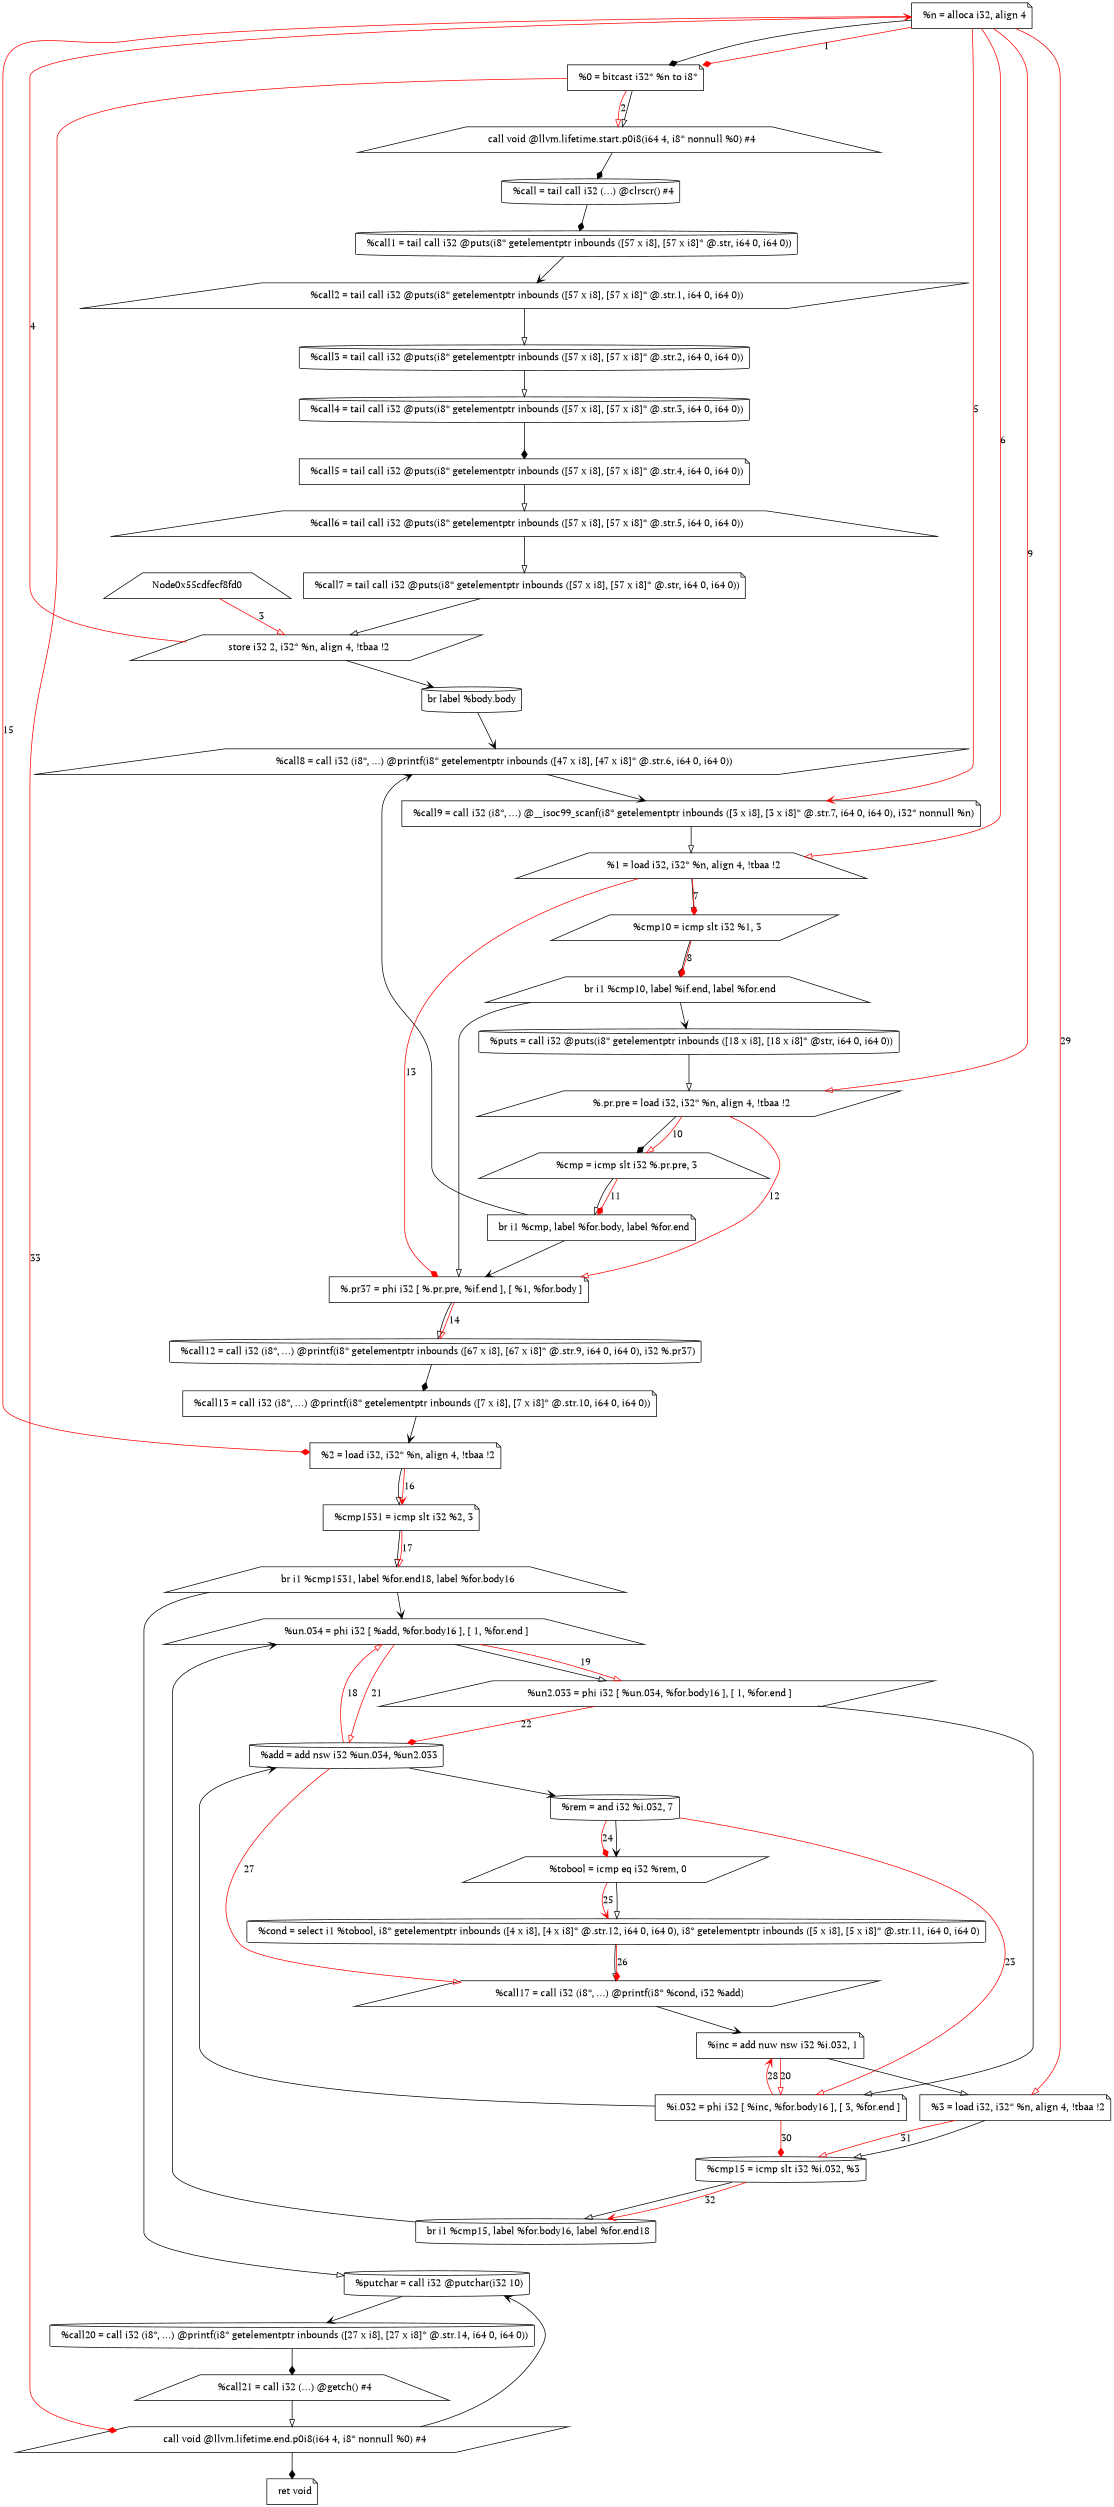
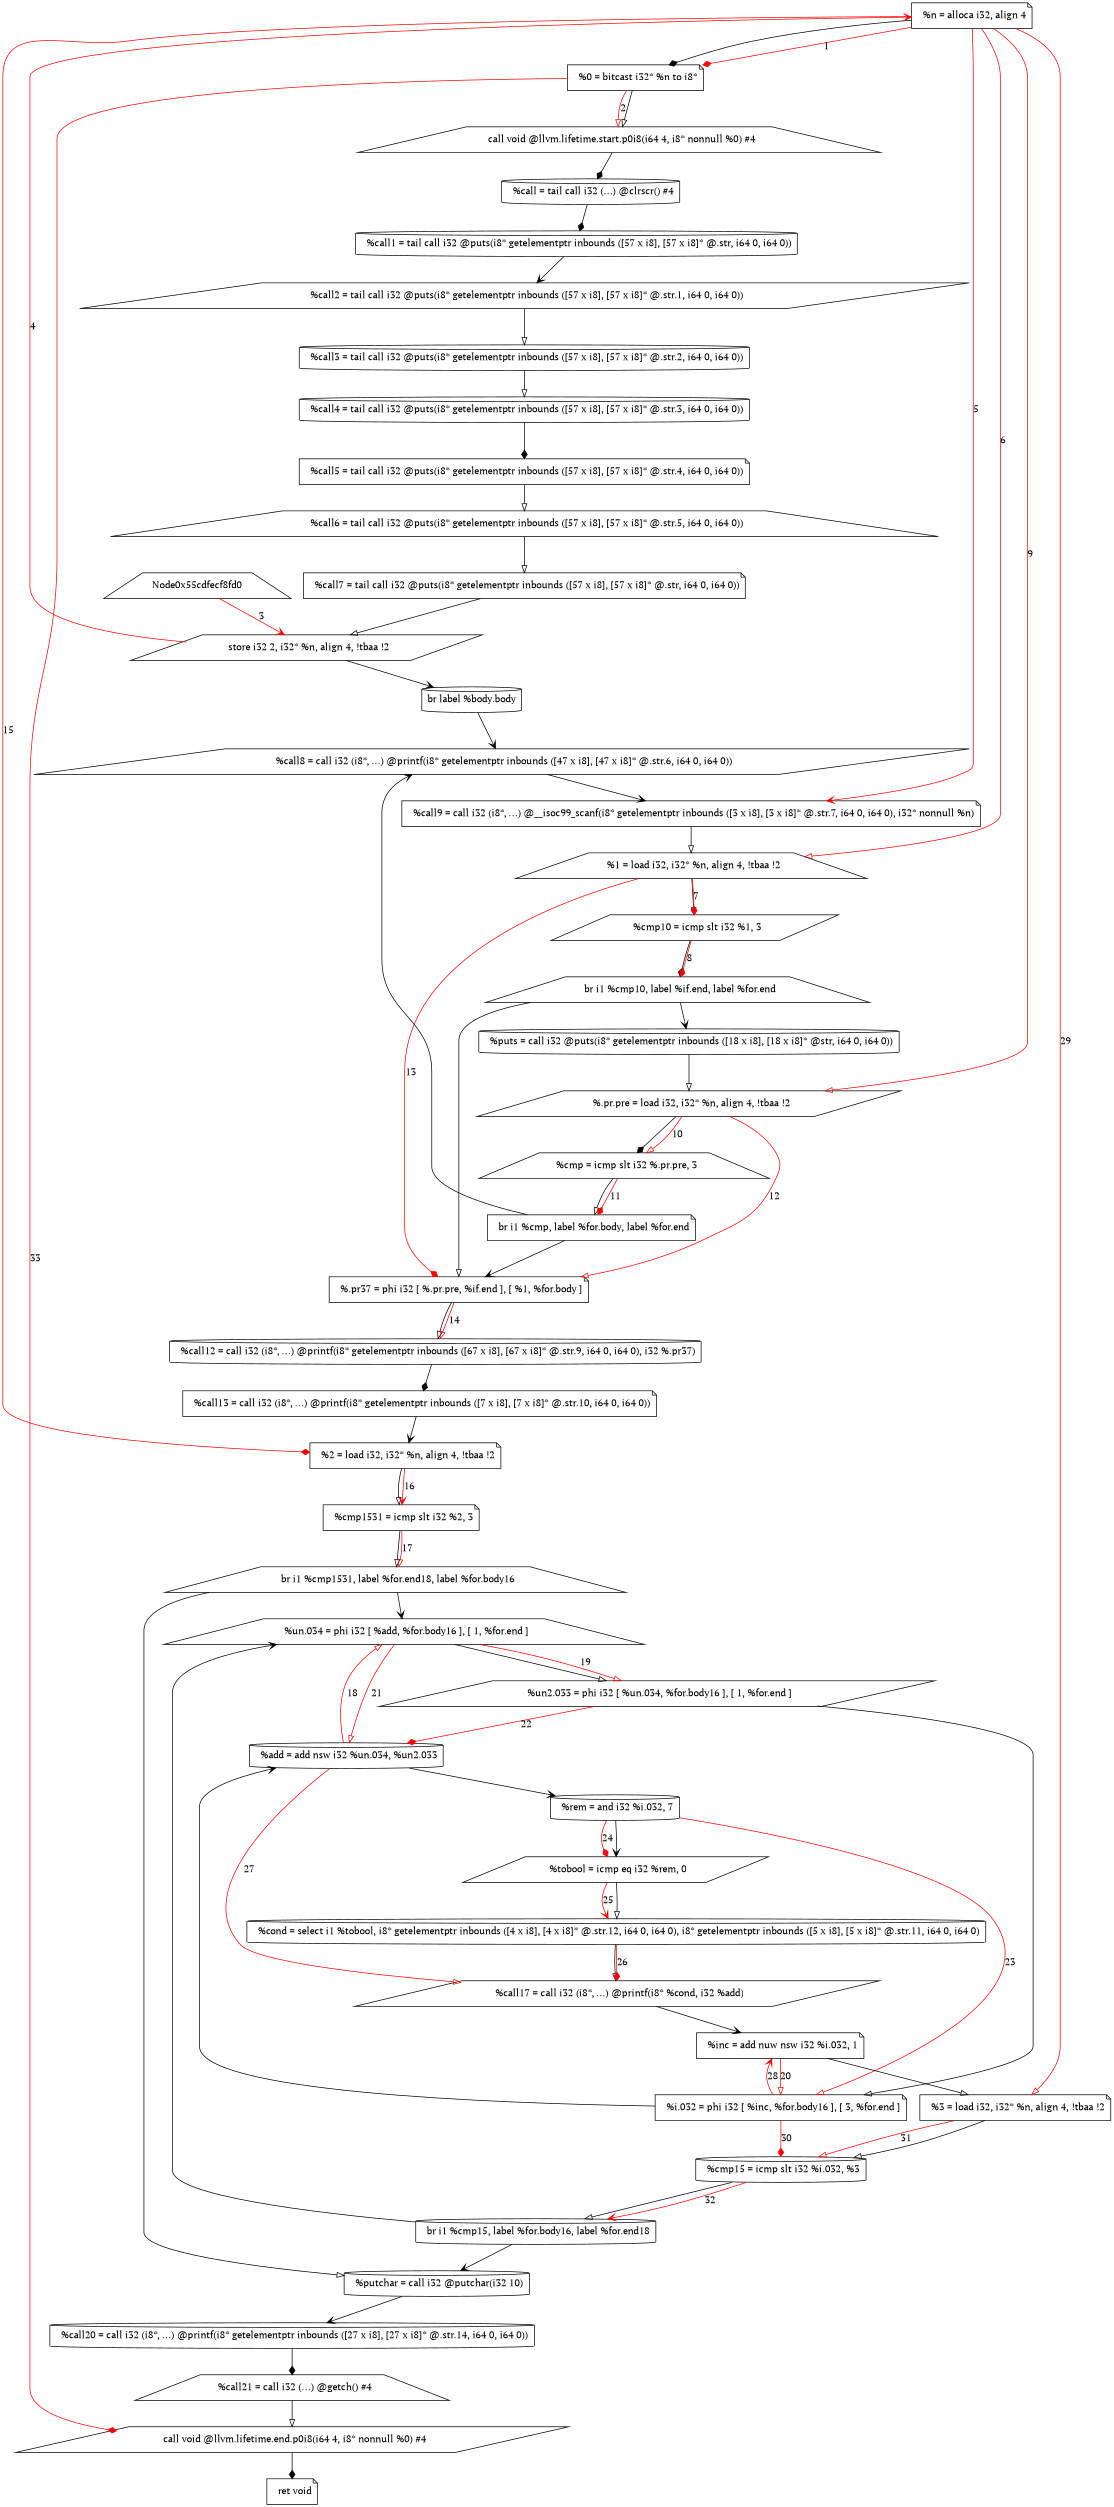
edge "Node0x55cdfecf8fd0" -> "store i32 2, i32* %n, align 4, !tbaa !2": arrowhead onormal -> vee
edge "call void @llvm.lifetime.end.p0i8(i64 4, i8* nonnull %0) #4" -> "%putchar = call i32 @putchar(i32 10)": now "br i1 %cmp15, label %for.body16, label %for.end18" -> "%putchar = call i32 @putchar(i32 10)"
